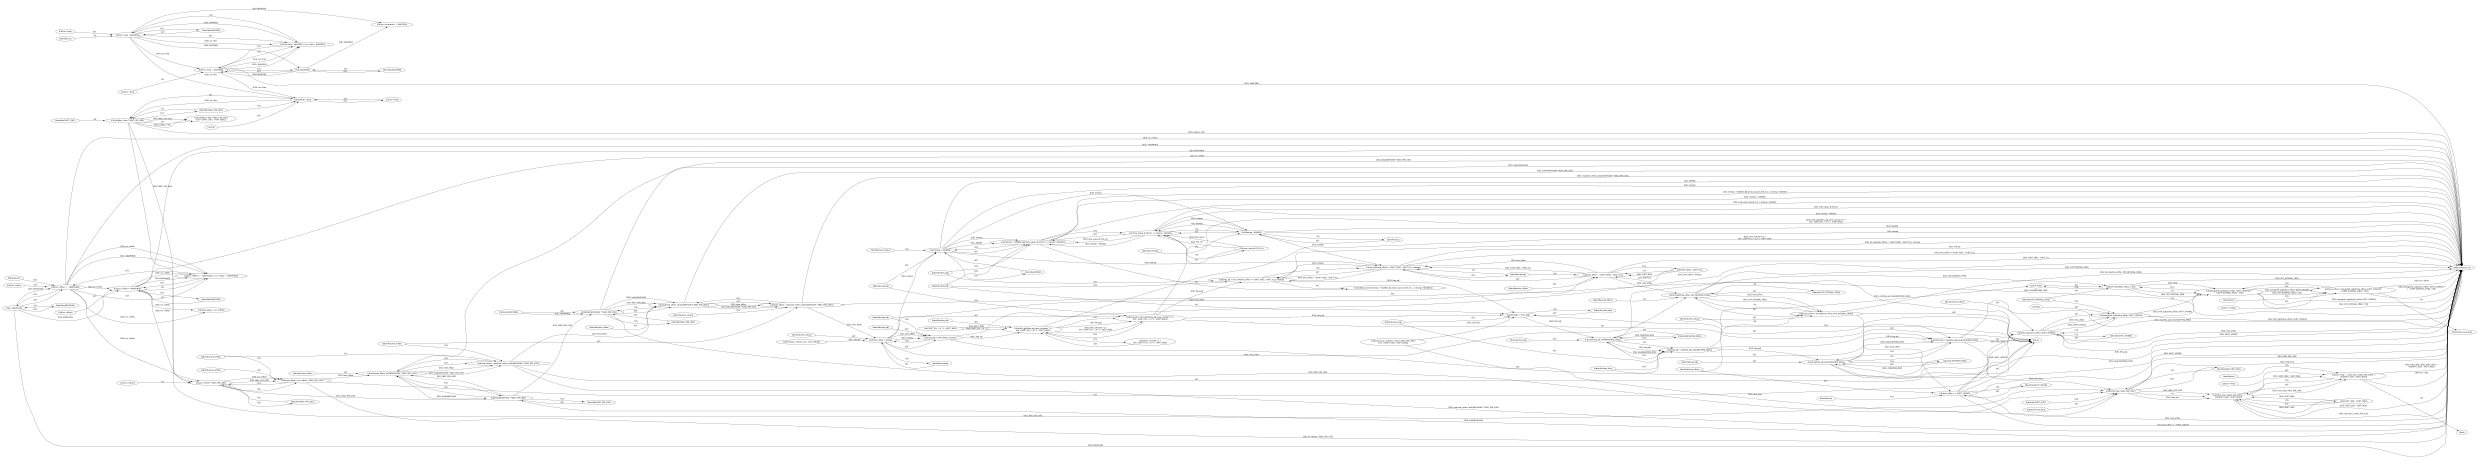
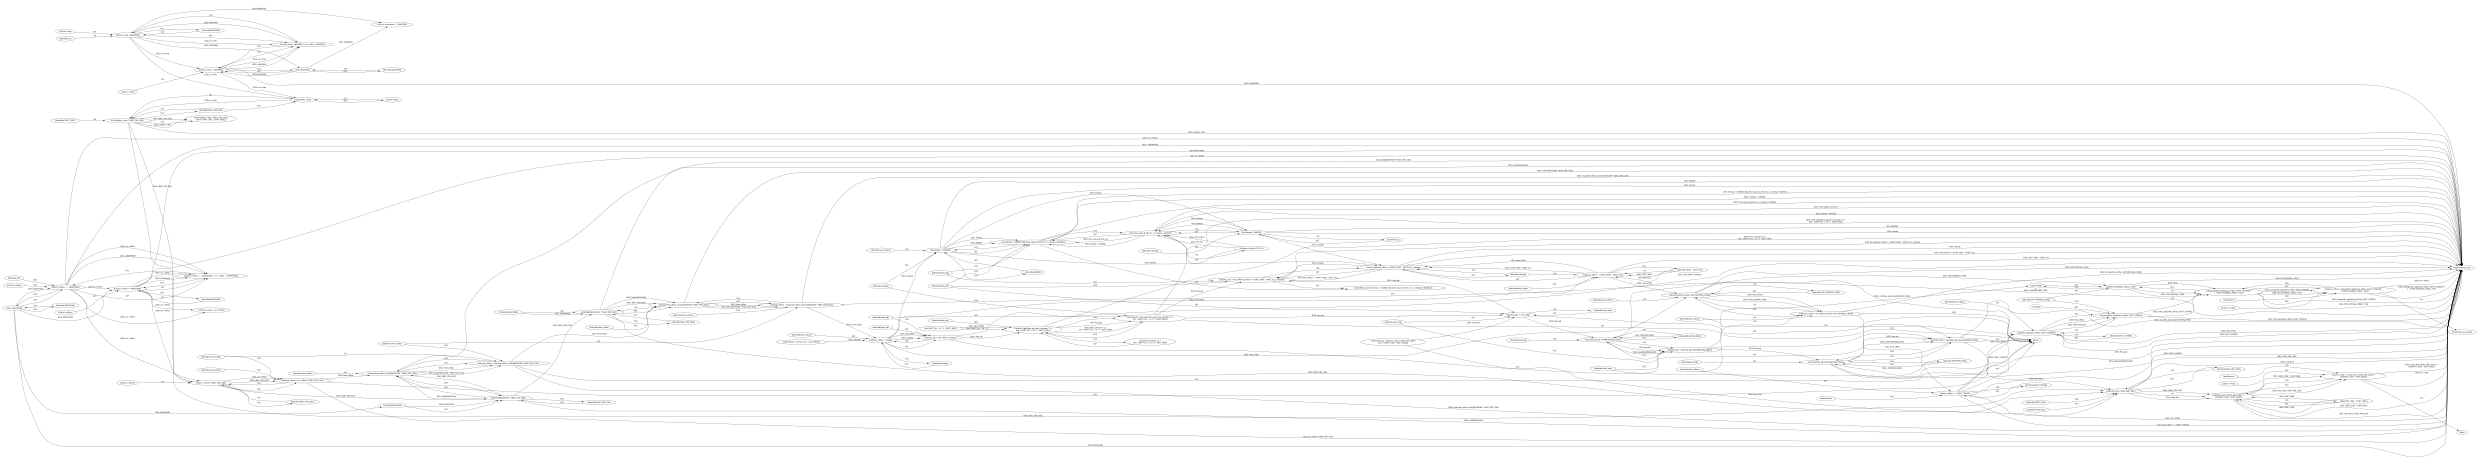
node "1000281": removed
node "(Call,(s64)MAXPHASE)": added
